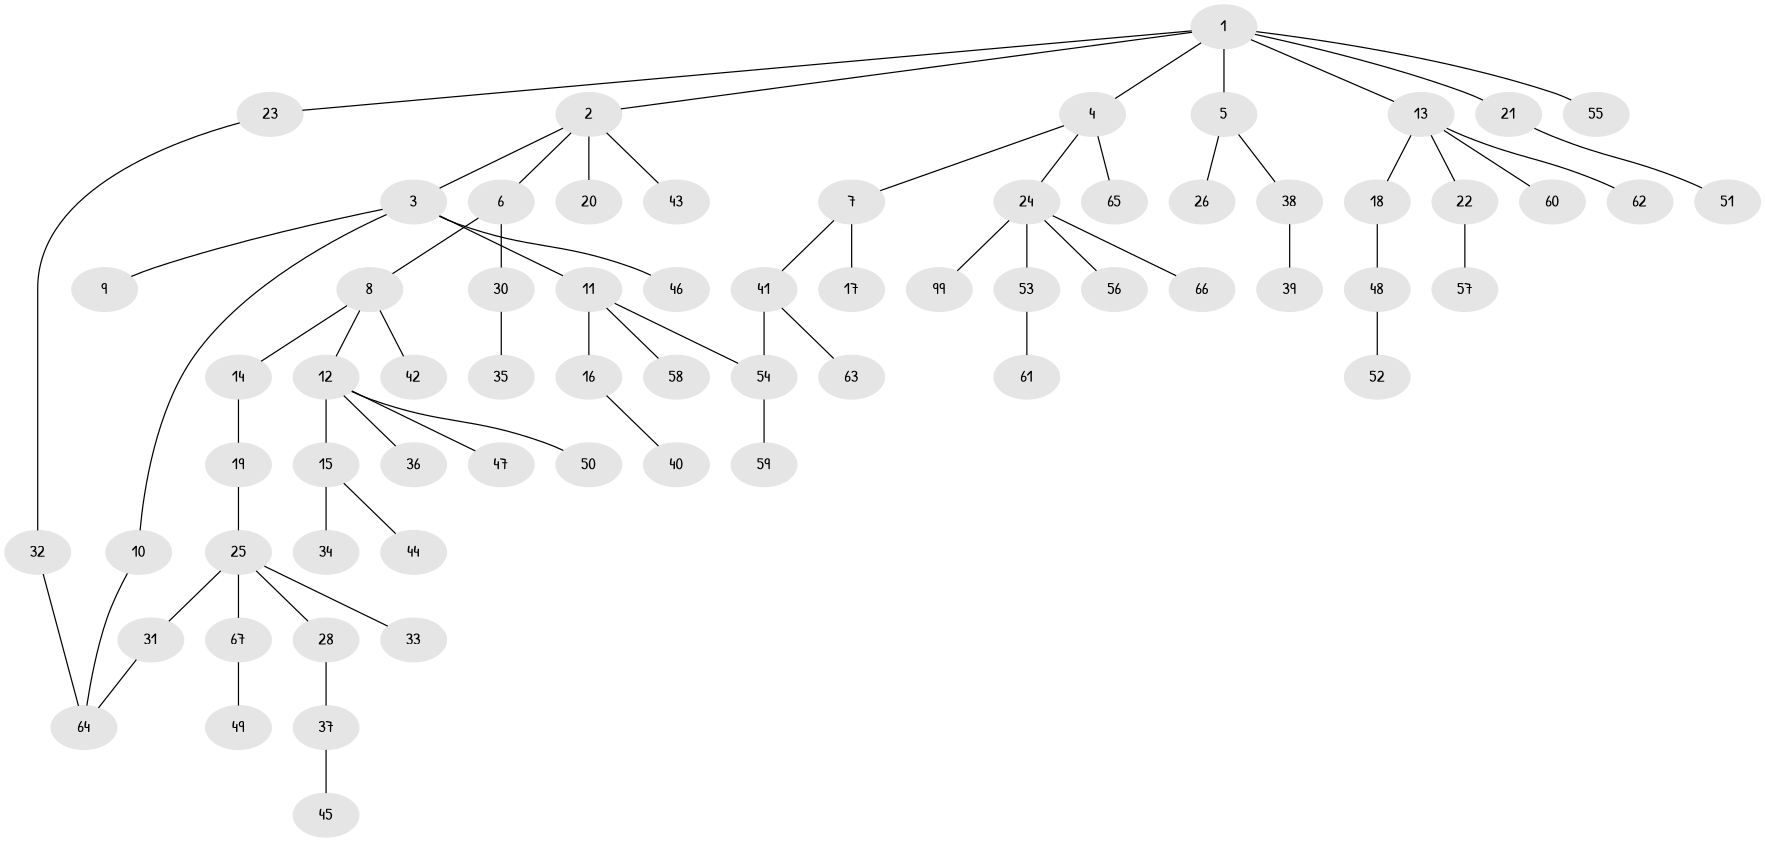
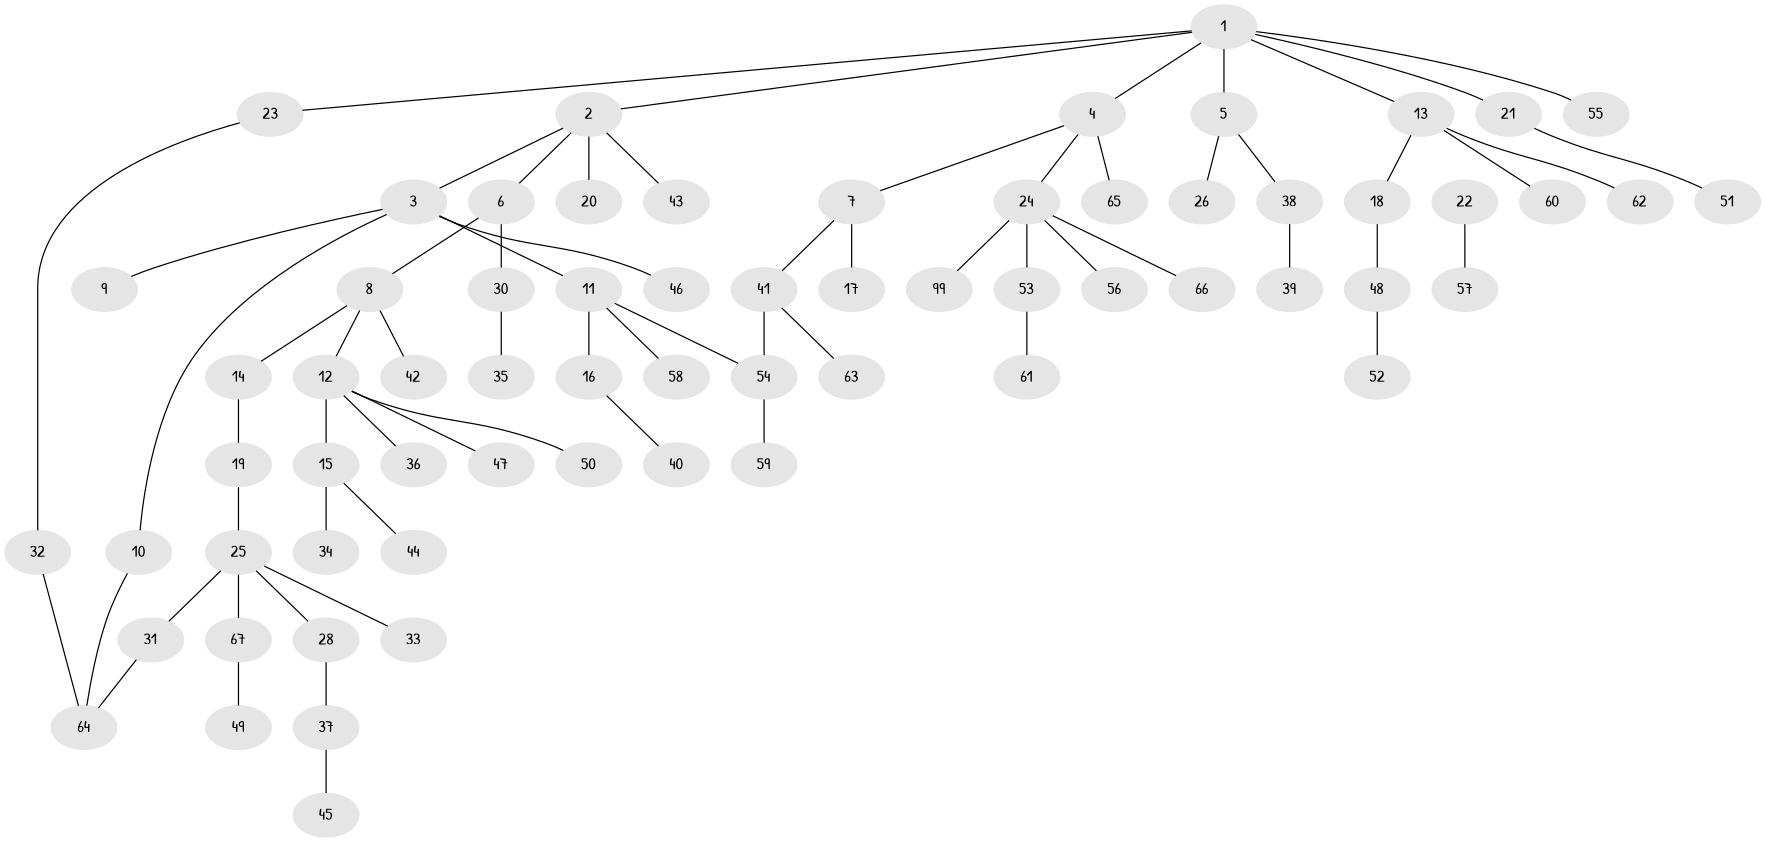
edge "13" -- "22": removed
